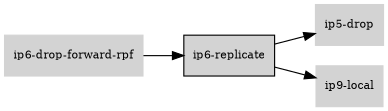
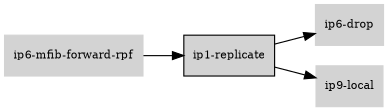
node "ip5-drop": label "ip5-drop" -> "ip6-drop"
node "ip6-drop-forward-rpf": label "ip6-drop-forward-rpf" -> "ip6-mfib-forward-rpf"
node "ip6-replicate": label "ip6-replicate" -> "ip1-replicate"
